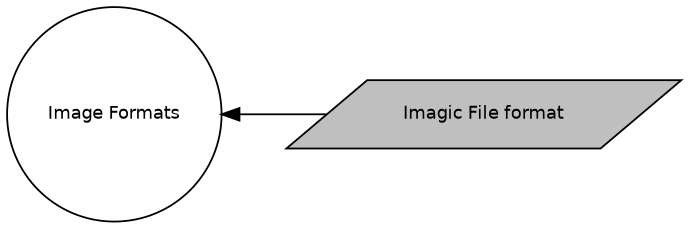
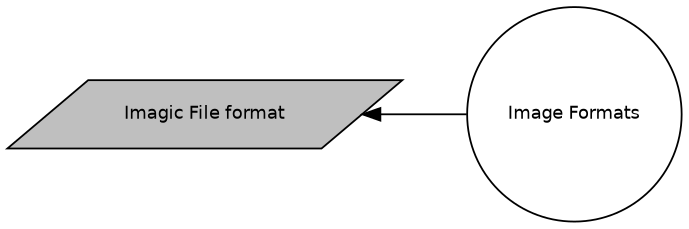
edge "Imagic File format" -> "Image Formats": reversed
